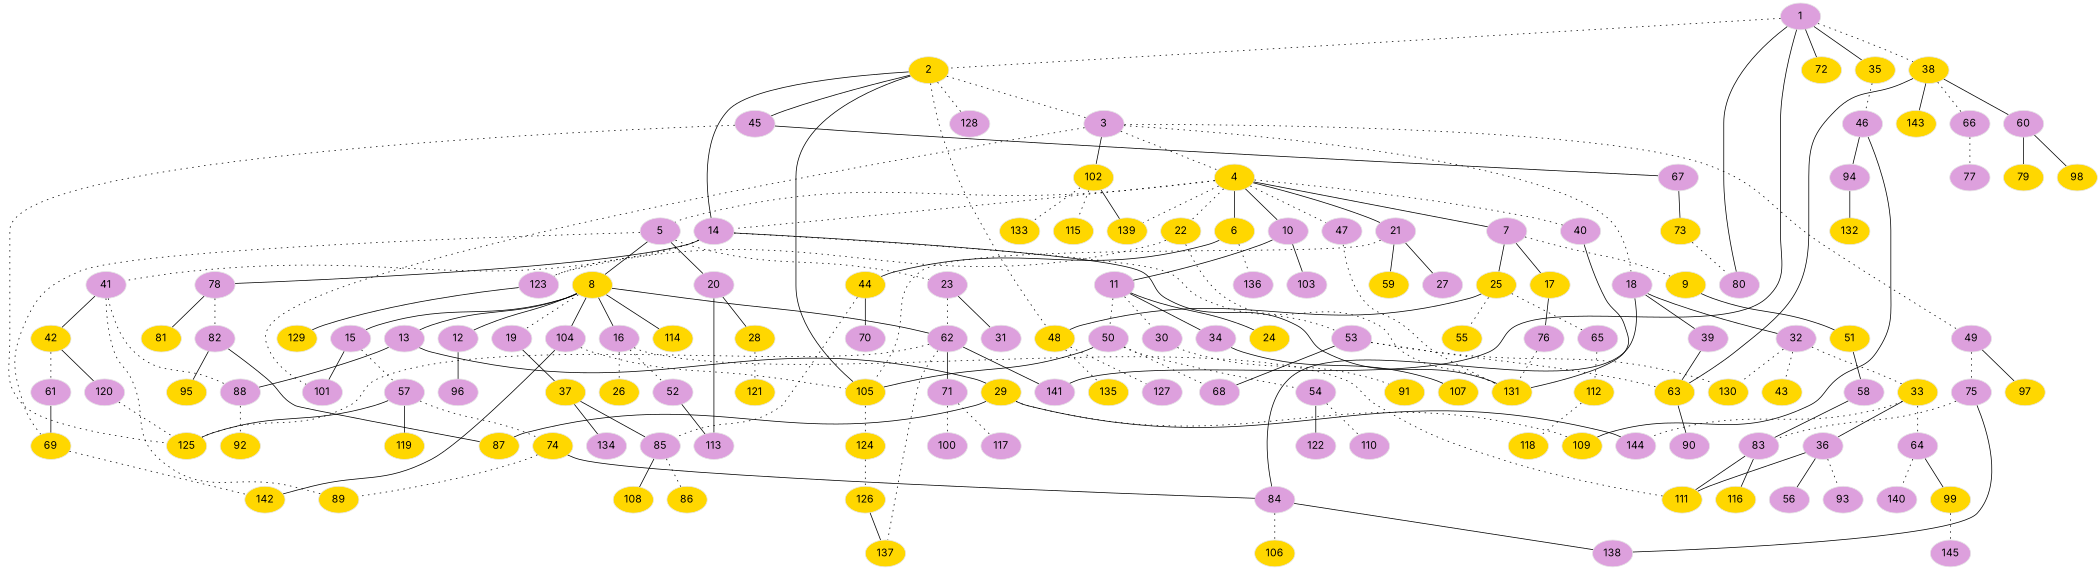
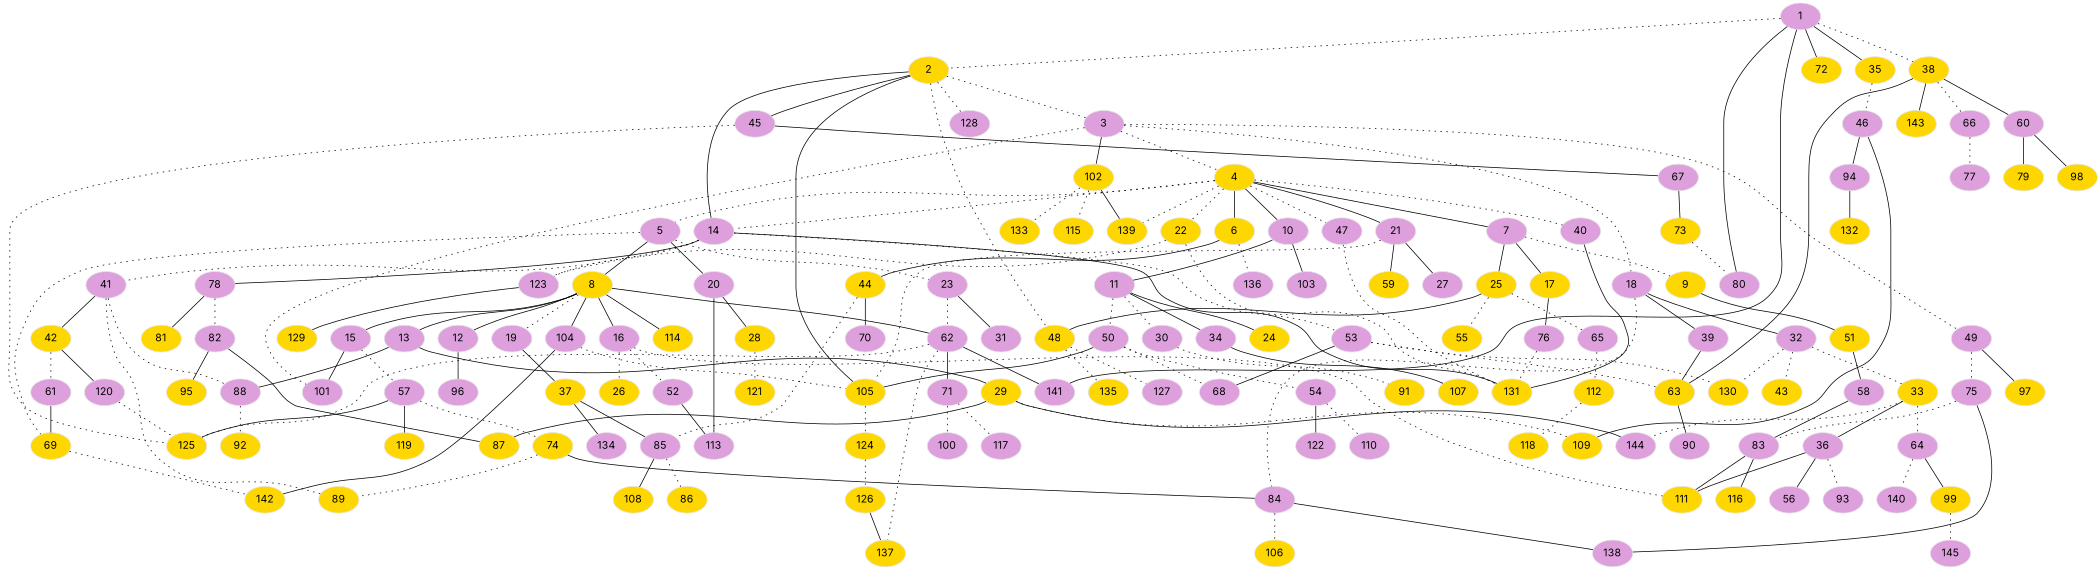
edge "18" -- "84": style solid -> dotted
